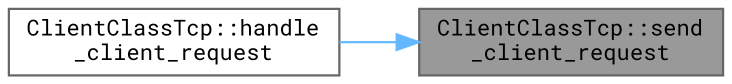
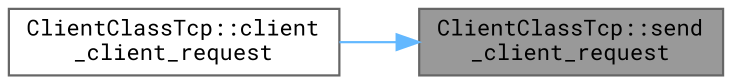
node "ClientClassTcp::handle _client_request": label "ClientClassTcp::handle _client_request" -> "ClientClassTcp::client _client_request"
